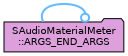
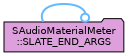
node "SAudioMaterialMeter ::ARGS_END_ARGS": label "SAudioMaterialMeter ::ARGS_END_ARGS" -> "SAudioMaterialMeter ::SLATE_END_ARGS"
